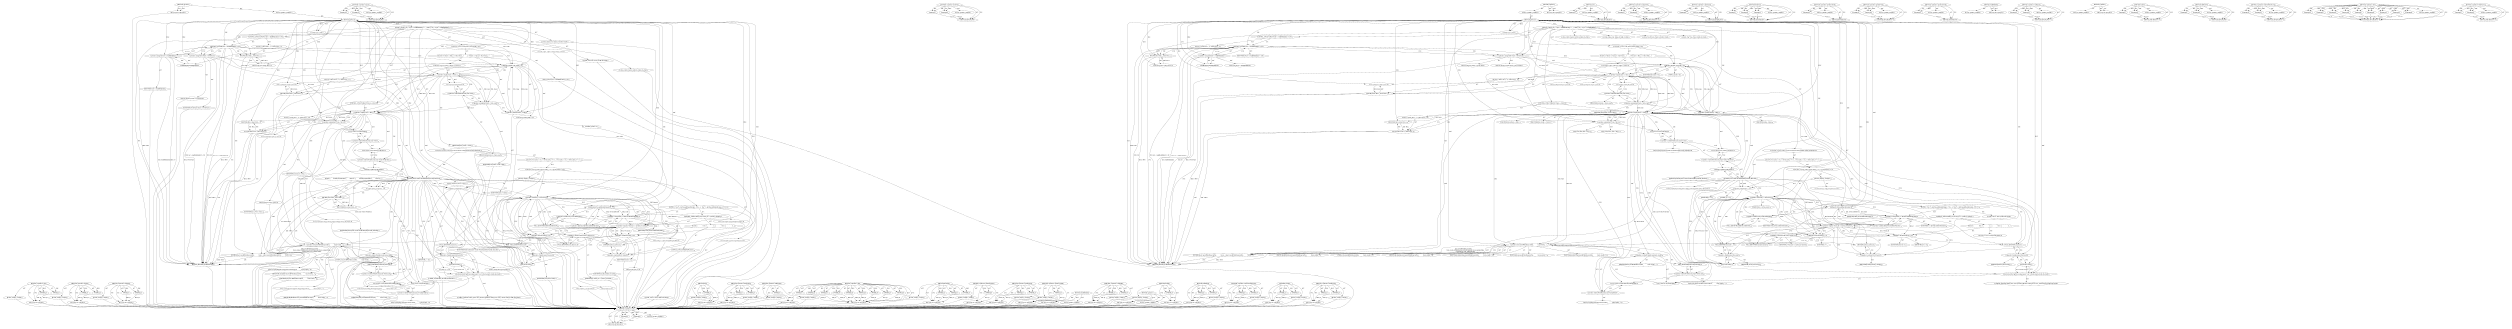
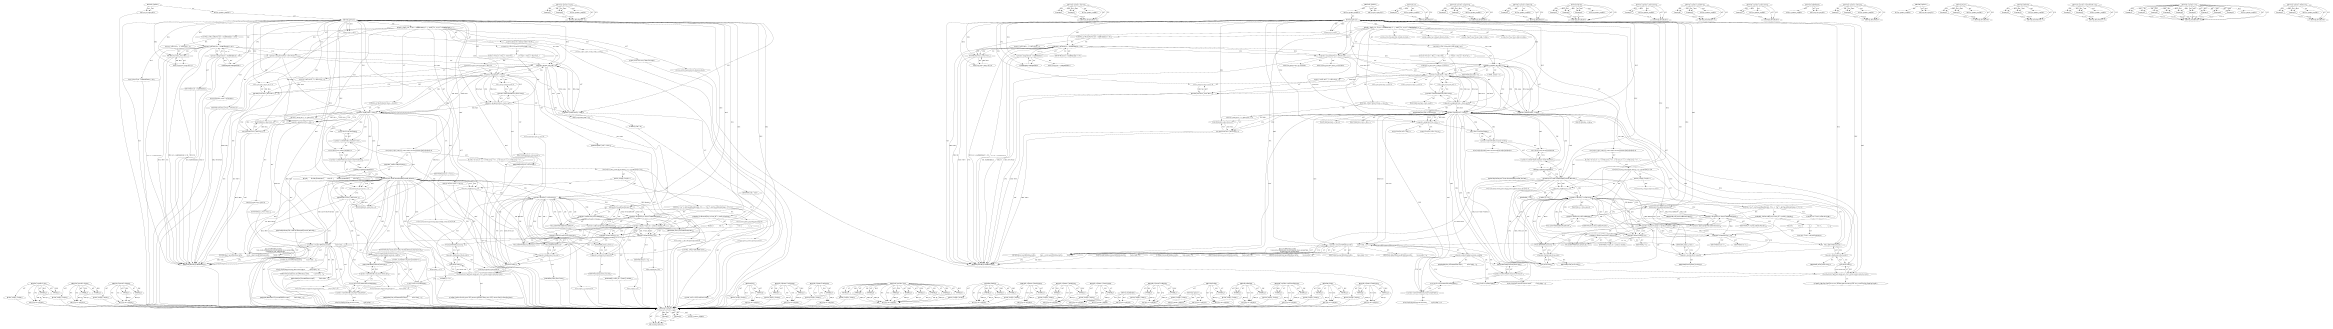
node "(CONTROL_STRUCTURE,ELSE,else)": added
